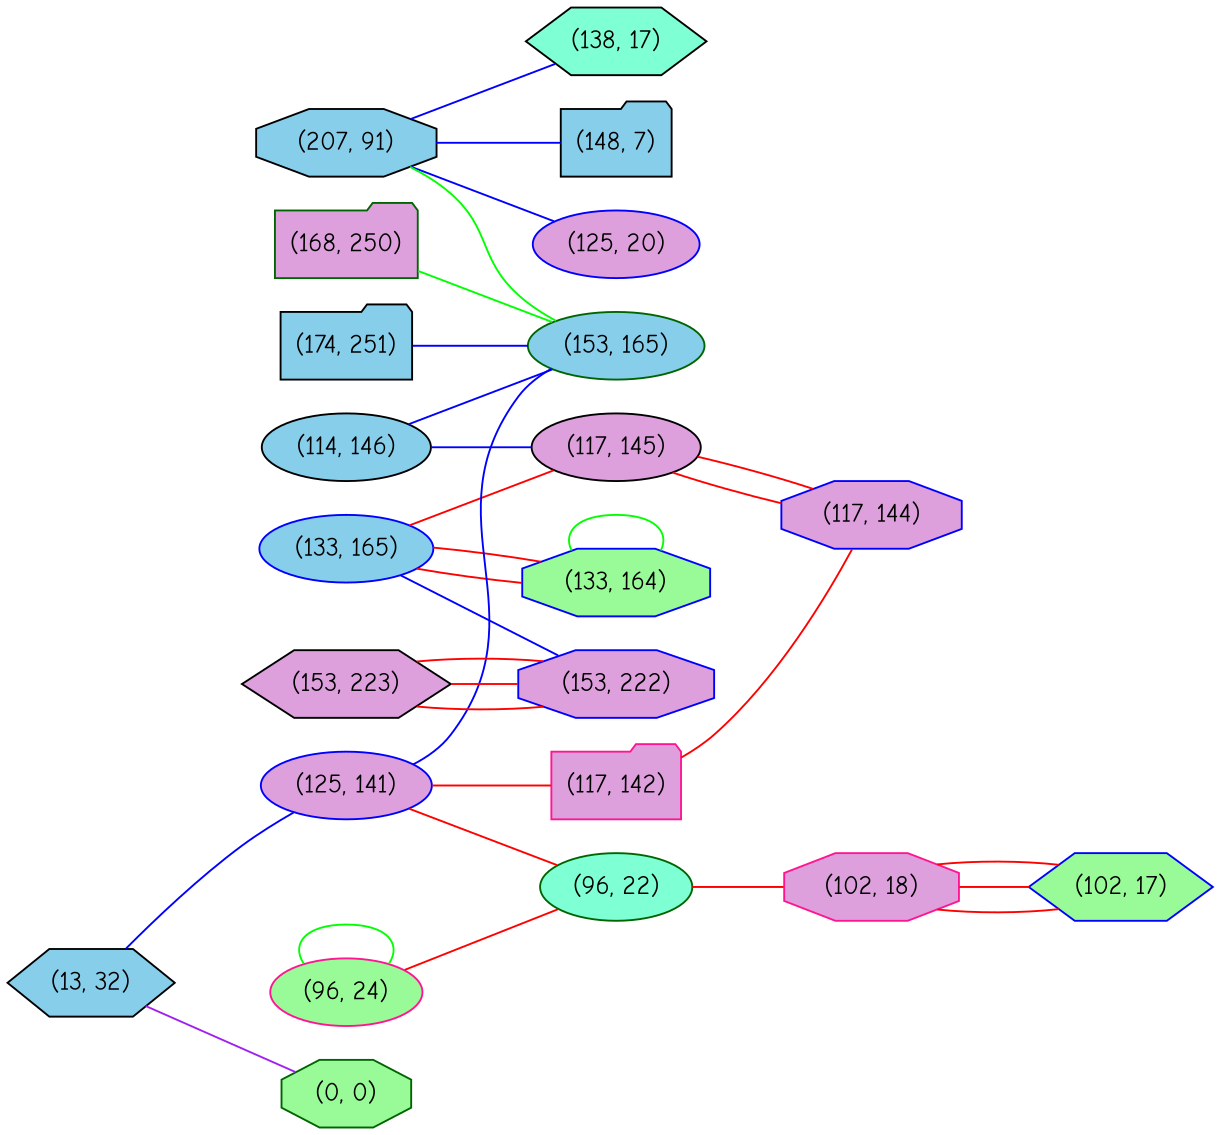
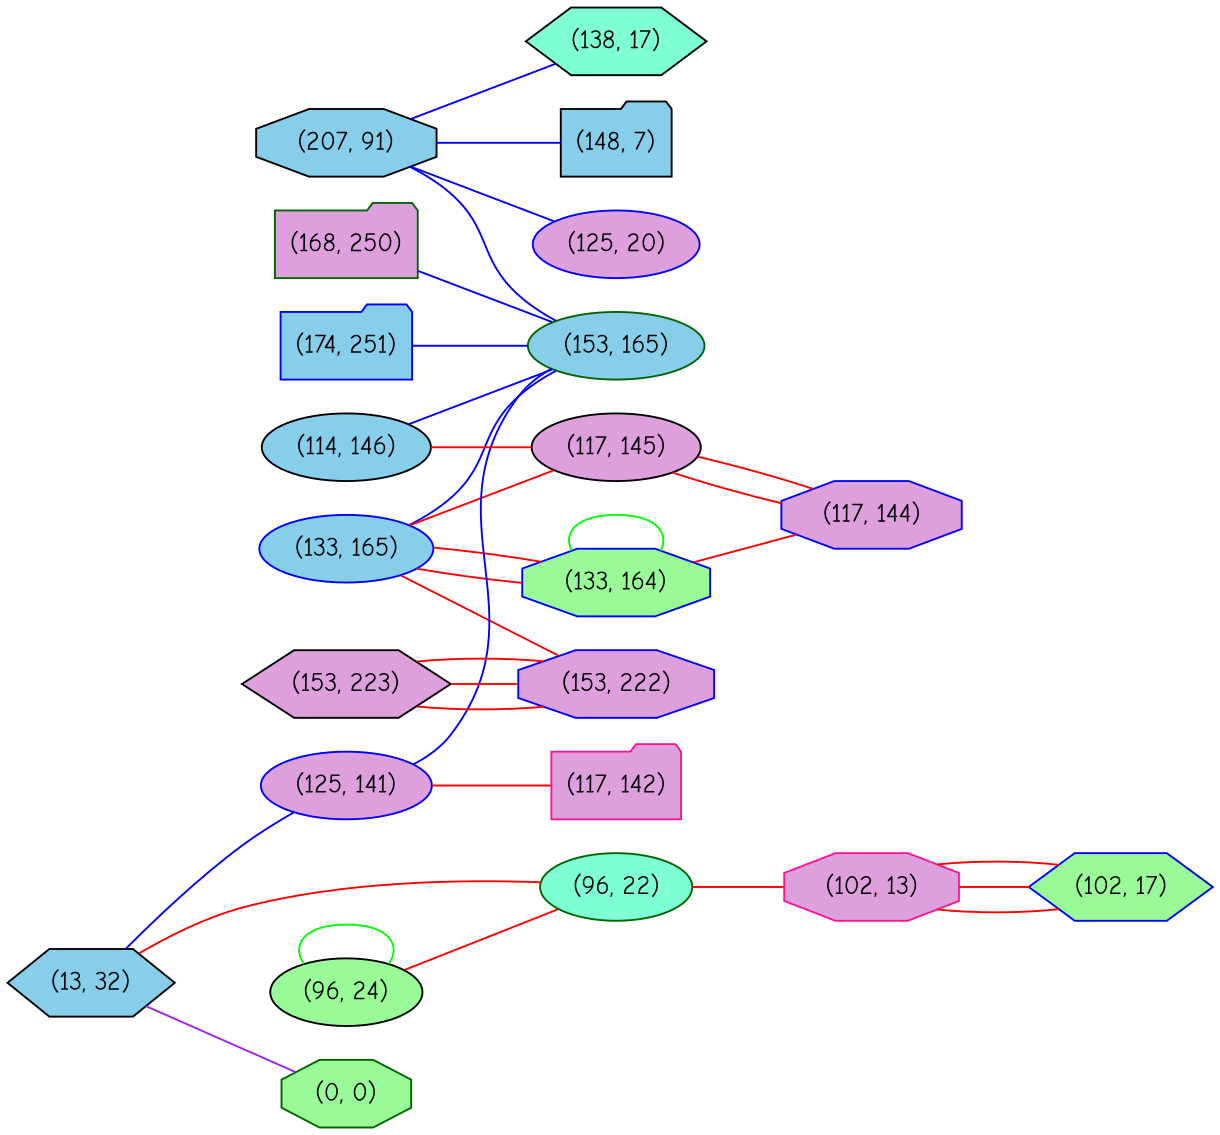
edge "(207, 91)" -- "(153, 165)": color green -> blue
edge "(168, 250)" -- "(153, 165)": color green -> blue
node "(174, 251)": color black -> blue
edge "(114, 146)" -- "(117, 145)": color blue -> red
edge "(153, 165)" -- "(133, 165)": added
edge "(133, 165)" -- "(153, 222)": color blue -> red
edge "(117, 144)" -- "(117, 142)": now "(117, 144)" -- "(133, 164)"
edge "(125, 141)" -- "(96, 22)": now "(13, 32)" -- "(96, 22)"
node "(102, 18)": label "(102, 18)" -> "(102, 13)"
node "(96, 24)": color deeppink -> black
